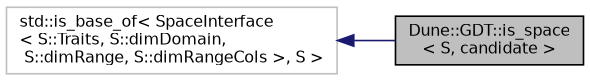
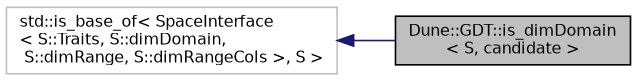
node "Dune::GDT::is_space < S, candidate >": label "Dune::GDT::is_space < S, candidate >" -> "Dune::GDT::is_dimDomain < S, candidate >"
